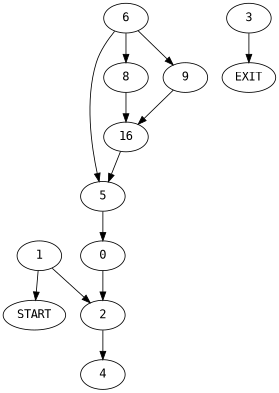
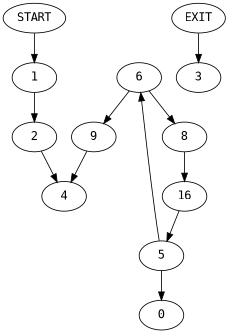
edge "3" -> "EXIT": reversed
edge "6" -> "5": reversed
edge "9" -> "16": now "9" -> "4"
edge "1" -> "START": reversed
edge "0" -> "2": removed
